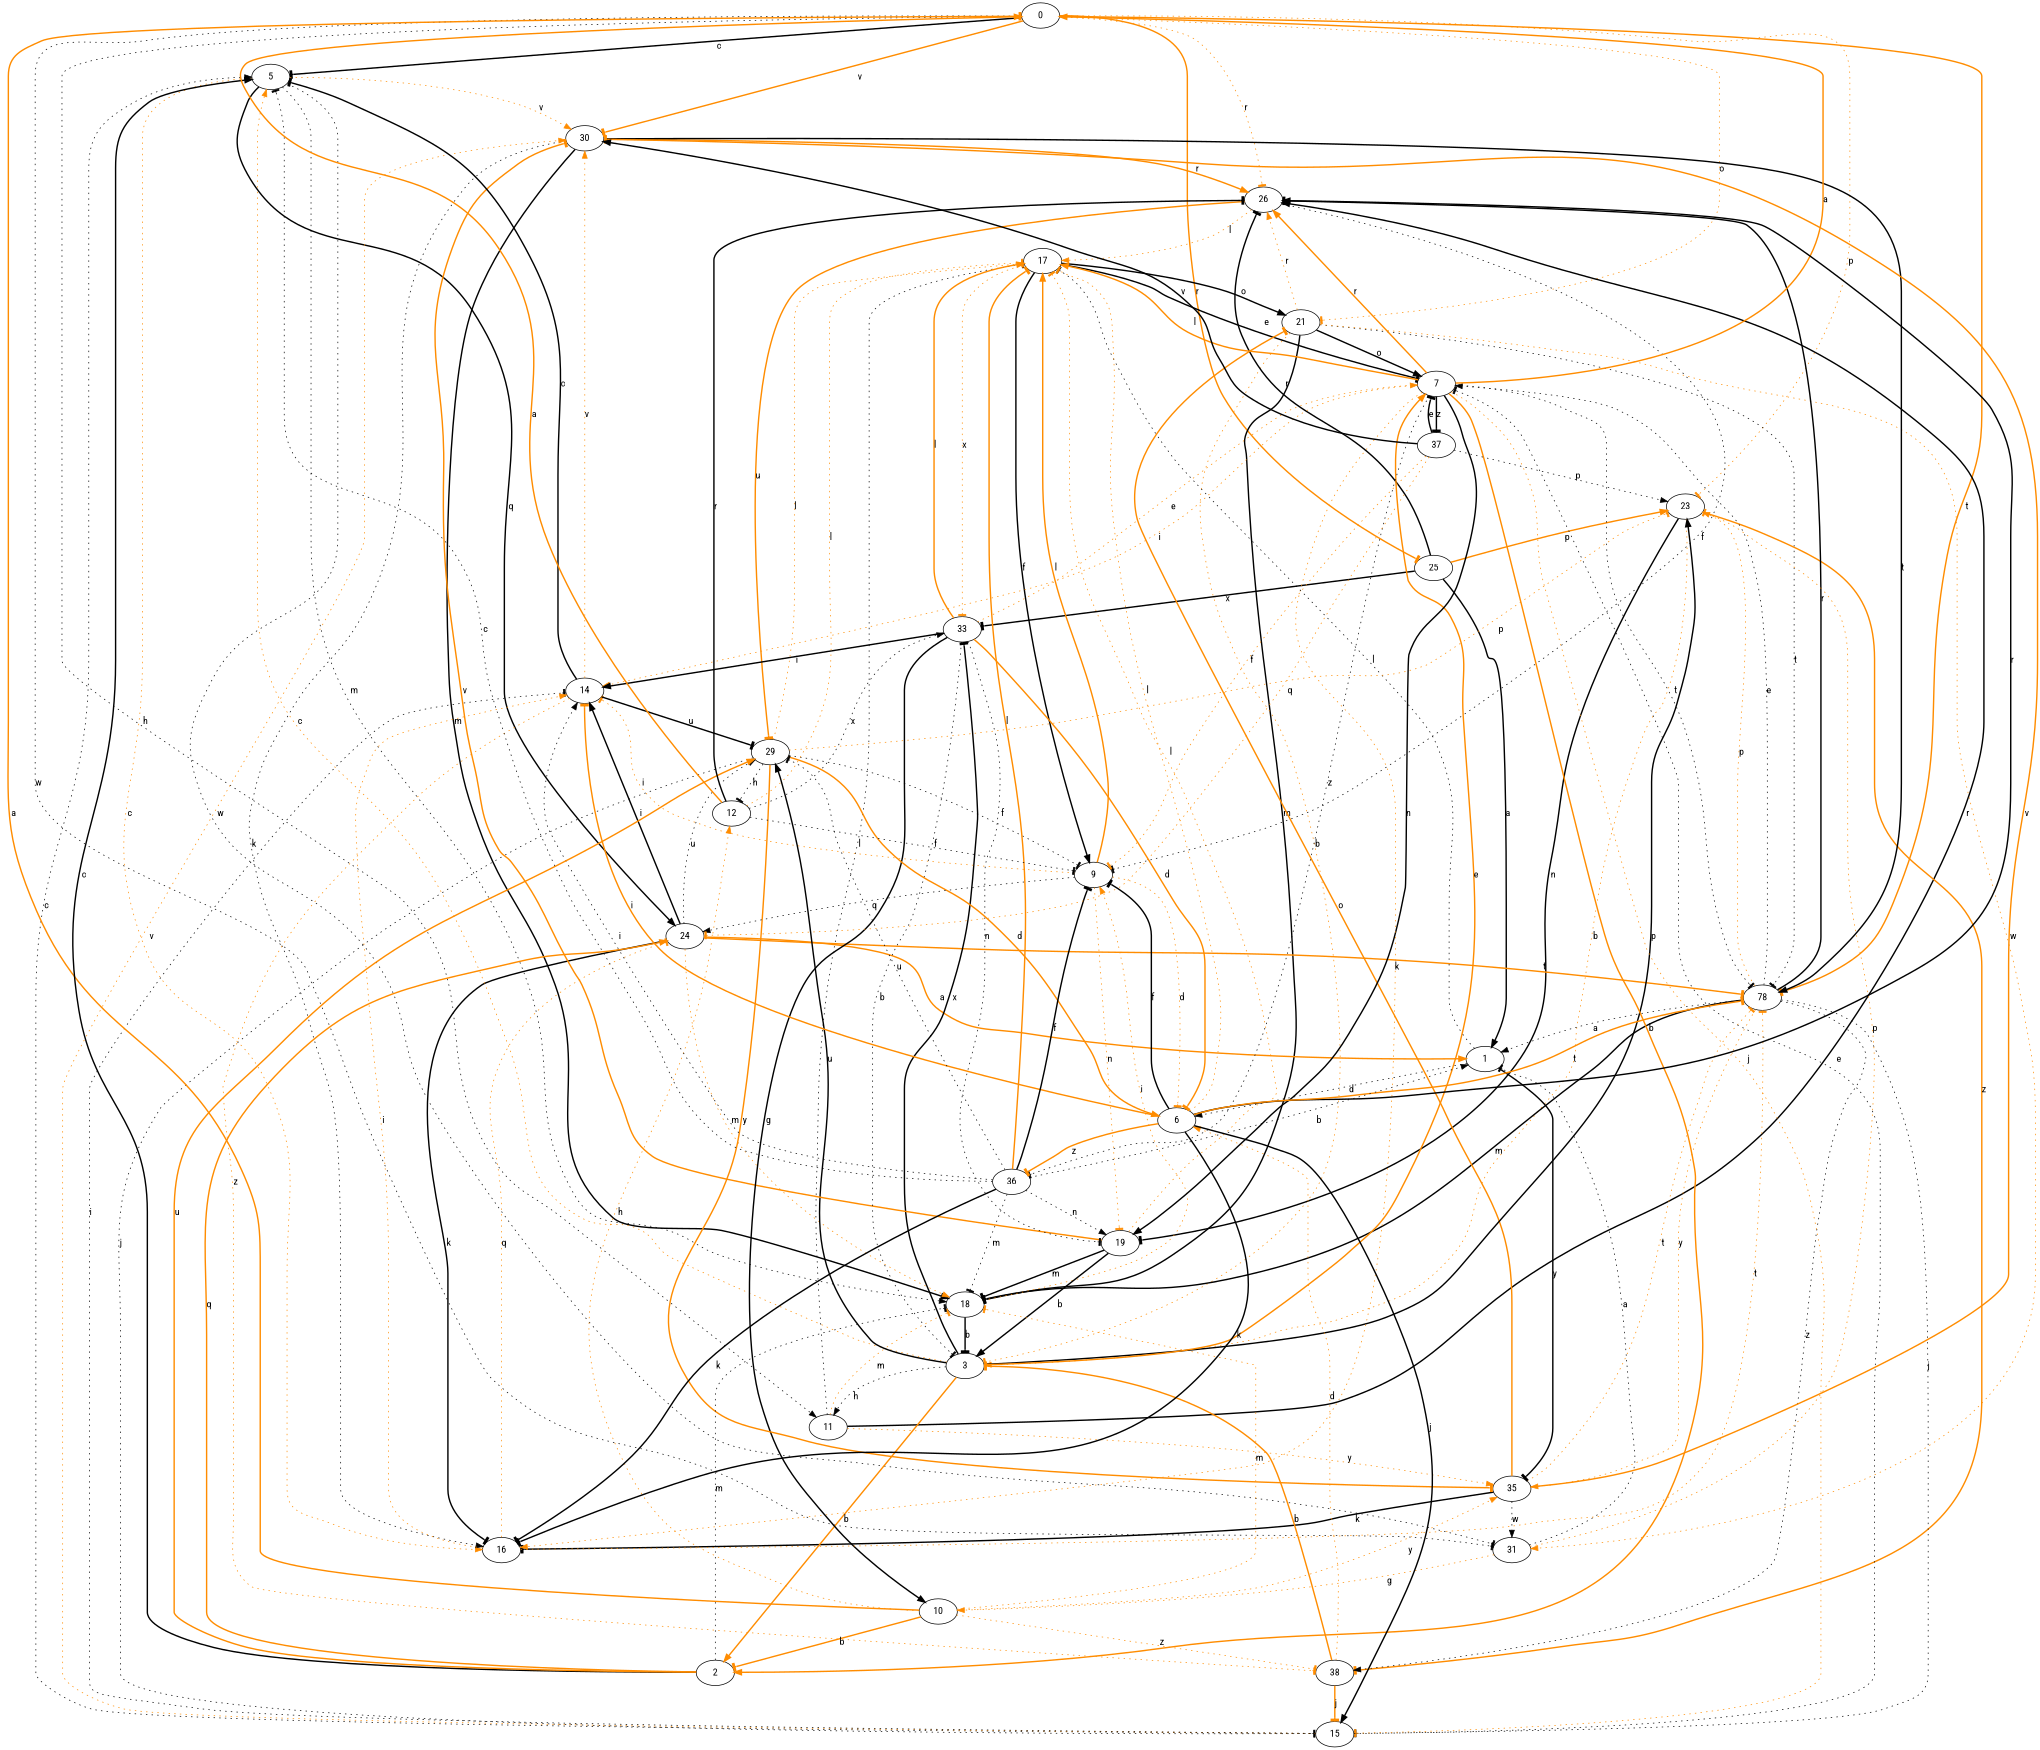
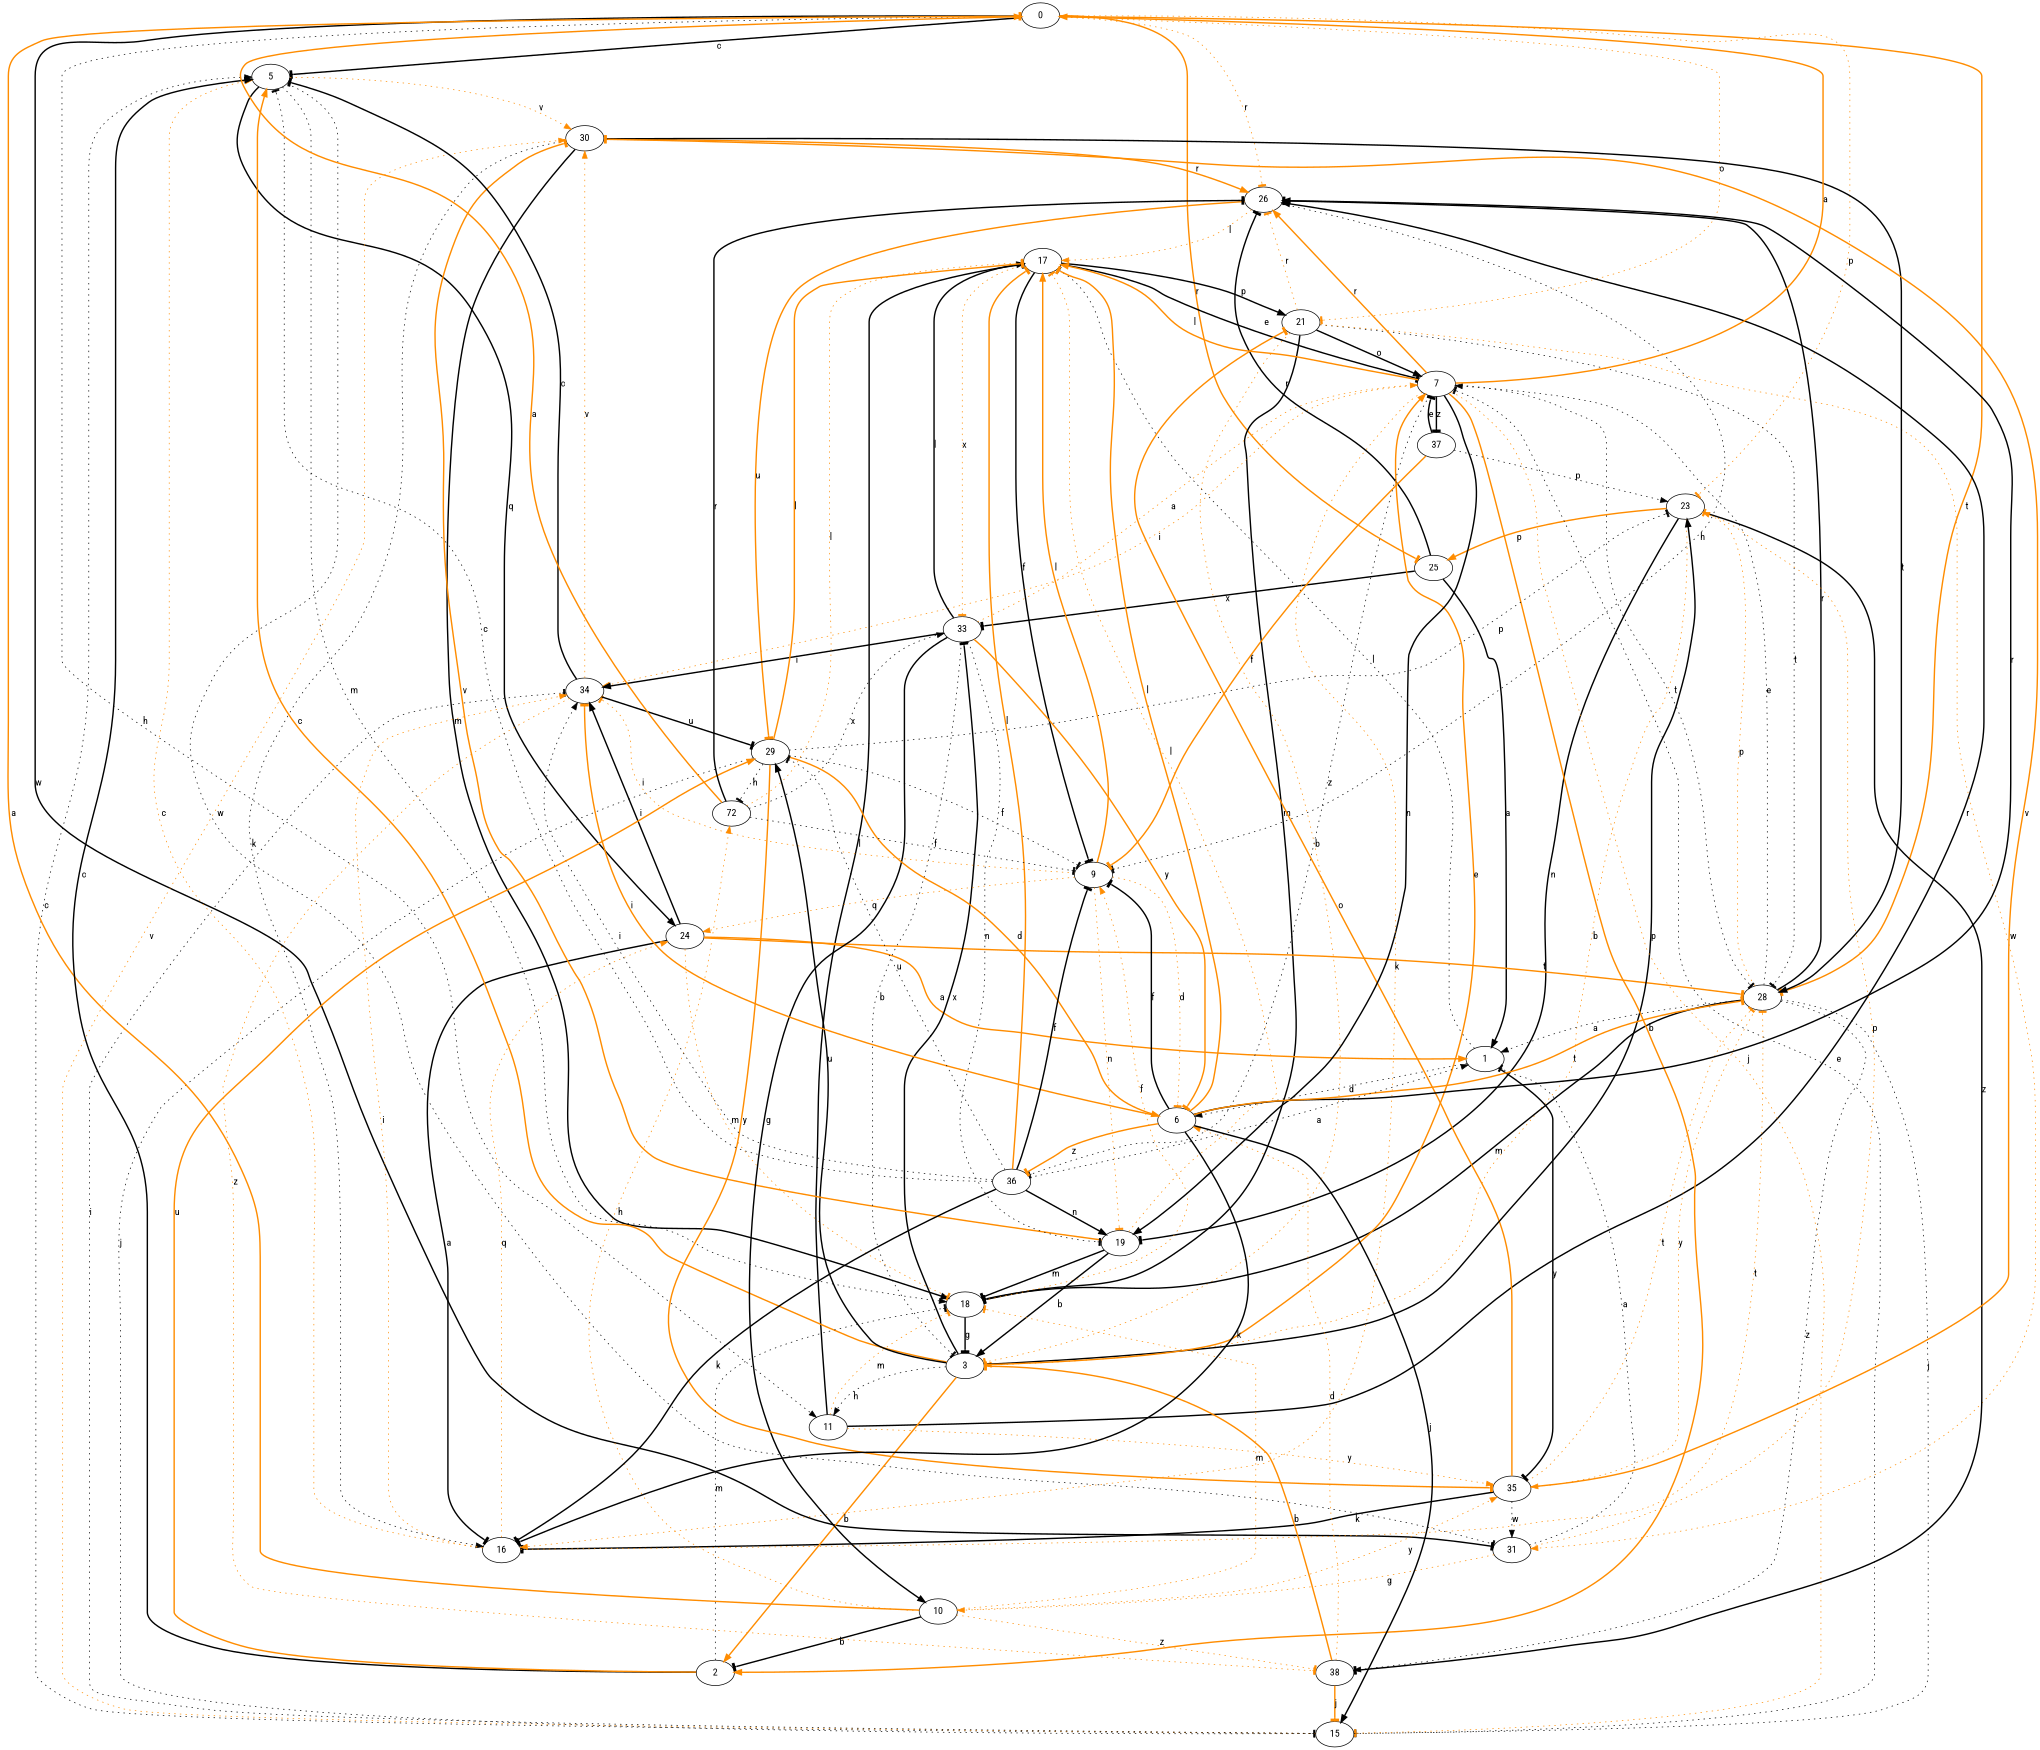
edge "0" -> "30": removed, label "v"
edge "37" -> "30": removed, label "v"
edge "21" -> "26": arrowhead normal -> tee
edge "17" -> "21": label "o" -> "p"
edge "29" -> "17": style dotted -> bold
edge "33" -> "17": color darkorange -> black
edge "33" -> "7": label "e" -> "a"
edge "25" -> "23": reversed
edge "26" -> "9": label "f" -> "h"
edge "17" -> "9": arrowhead normal -> tee
edge "37" -> "9": style dotted -> bold
edge "29" -> "23": color darkorange -> black
edge "6" -> "17": style dotted -> bold
node "14": label "14" -> "34"
edge "0" -> "31": style dotted -> bold
edge "11" -> "17": style dotted -> bold
node "12": label "12" -> "72"
edge "24" -> "29": removed, label "u"
edge "37" -> "24": removed, label "q"
edge "3" -> "5": style dotted -> bold
edge "33" -> "6": label "d" -> "y"
edge "5" -> "16": reversed
edge "9" -> "24": color black -> darkorange
node "78": label "78" -> "28"
edge "18" -> "9": label "i" -> "f"
edge "36" -> "1": label "b" -> "a"
edge "24" -> "18": arrowhead normal -> tee
edge "16" -> "24": arrowhead tee -> normal
edge "36" -> "19": style dotted -> bold
edge "36" -> "18": removed, label "m"
edge "24" -> "16": label "k" -> "a"
edge "23" -> "38": color darkorange -> black
edge "18" -> "3": label "b" -> "g"
edge "2" -> "24": removed, label "q"
edge "10" -> "2": color darkorange -> black
